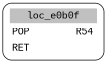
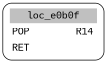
node "loc_e0b0f": text "POP        R54" -> "POP        R14"
